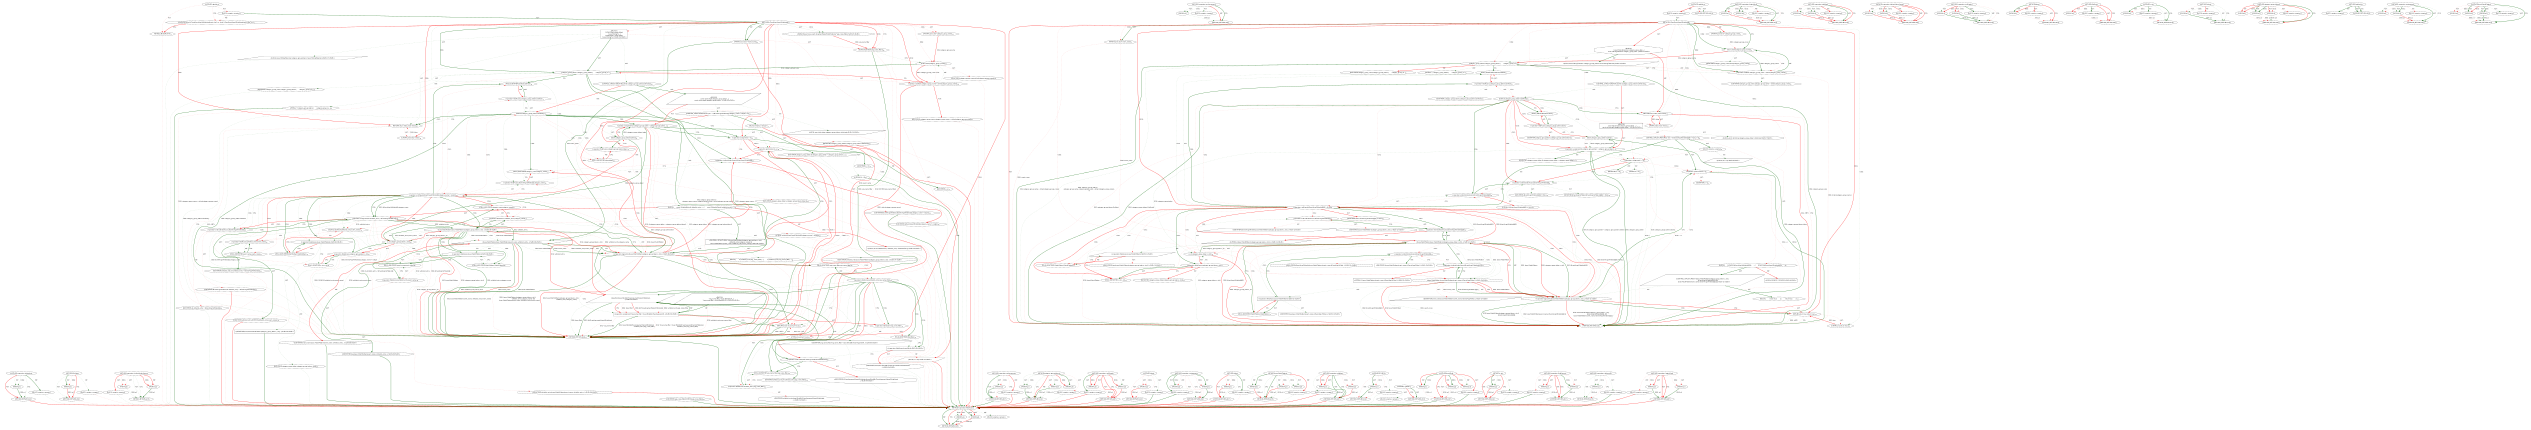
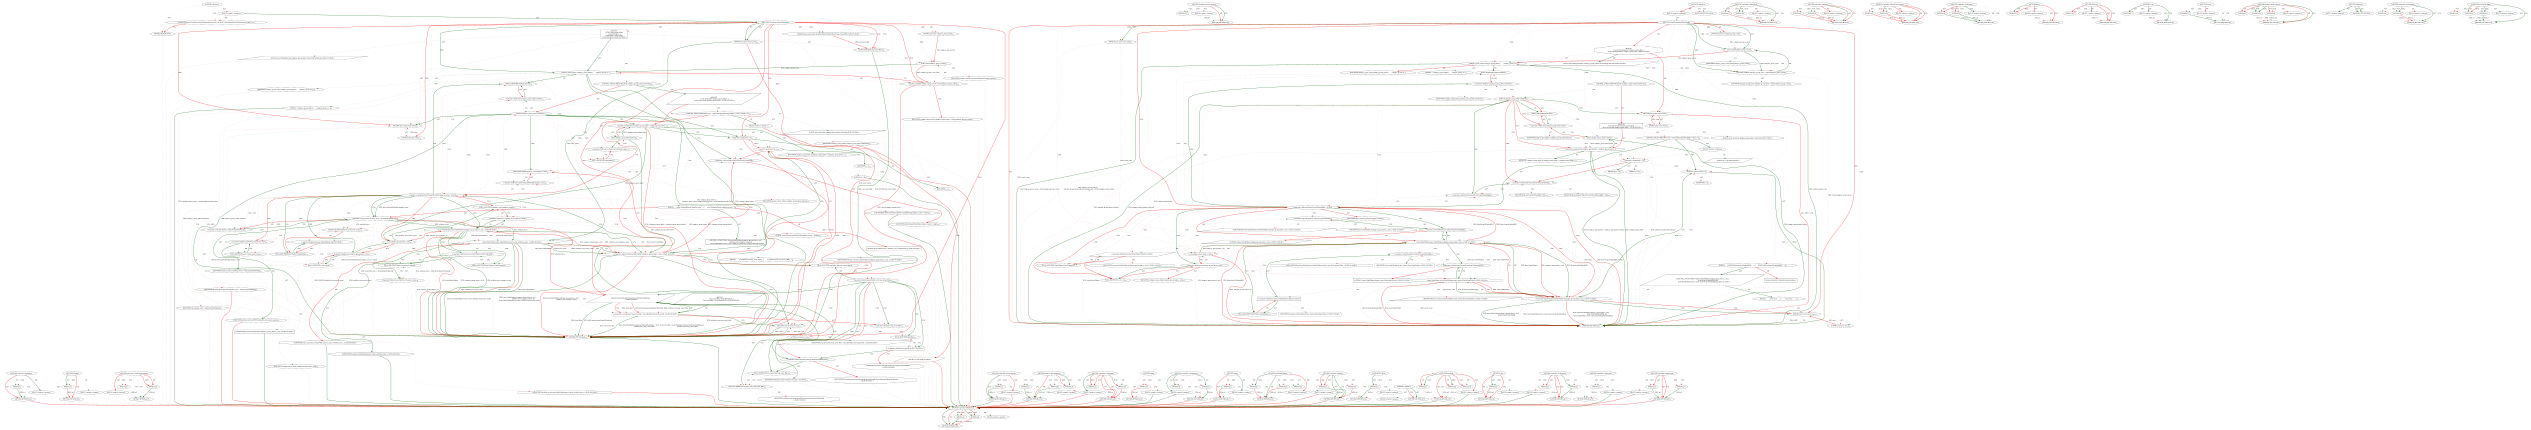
node "(LITERAL,0,kEventArgsWhitelist[i][0] != NULL)": removed
edge "<(<operator>.fieldAccess,base::Bind)<SUB>30</SUB>>" -> "(<operator>.addressOf,&IsTraceArgumentNameWhitelisted)": style dotted -> bold
edge "<(<operator>.fieldAccess,base::Bind)<SUB>30</SUB>>" -> "<(LOCAL,int i: int)<SUB>22</SUB>>": now "<(<operator>.fieldAccess,base::Bind)<SUB>30</SUB>>" -> "(FIELD_IDENTIFIER,Bind,Bind)"
node "(IDENTIFIER,arg_name_filter,DCHECK(arg_name_filter))": removed
